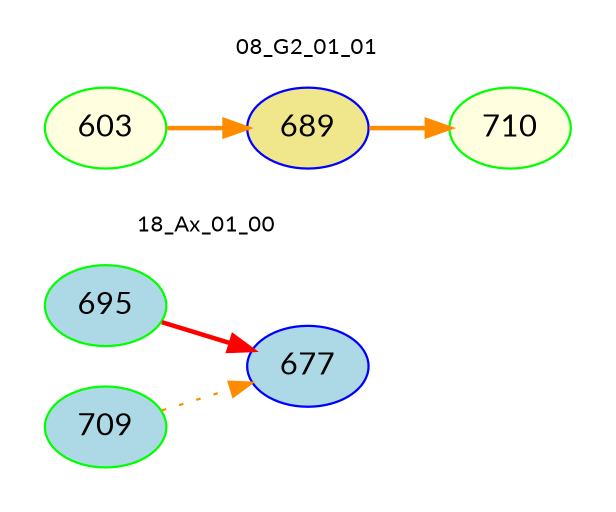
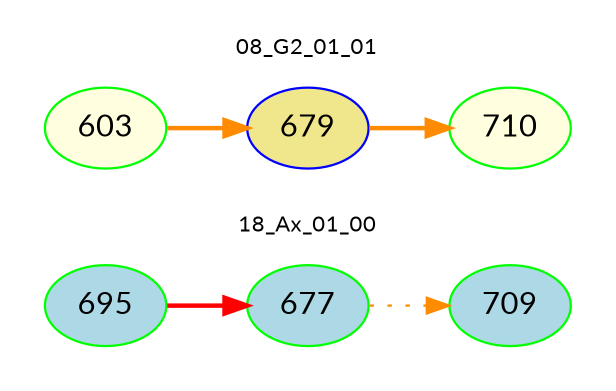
node "689": label "689" -> "679"
node "677": color blue -> green
edge "709" -> "677": reversed
